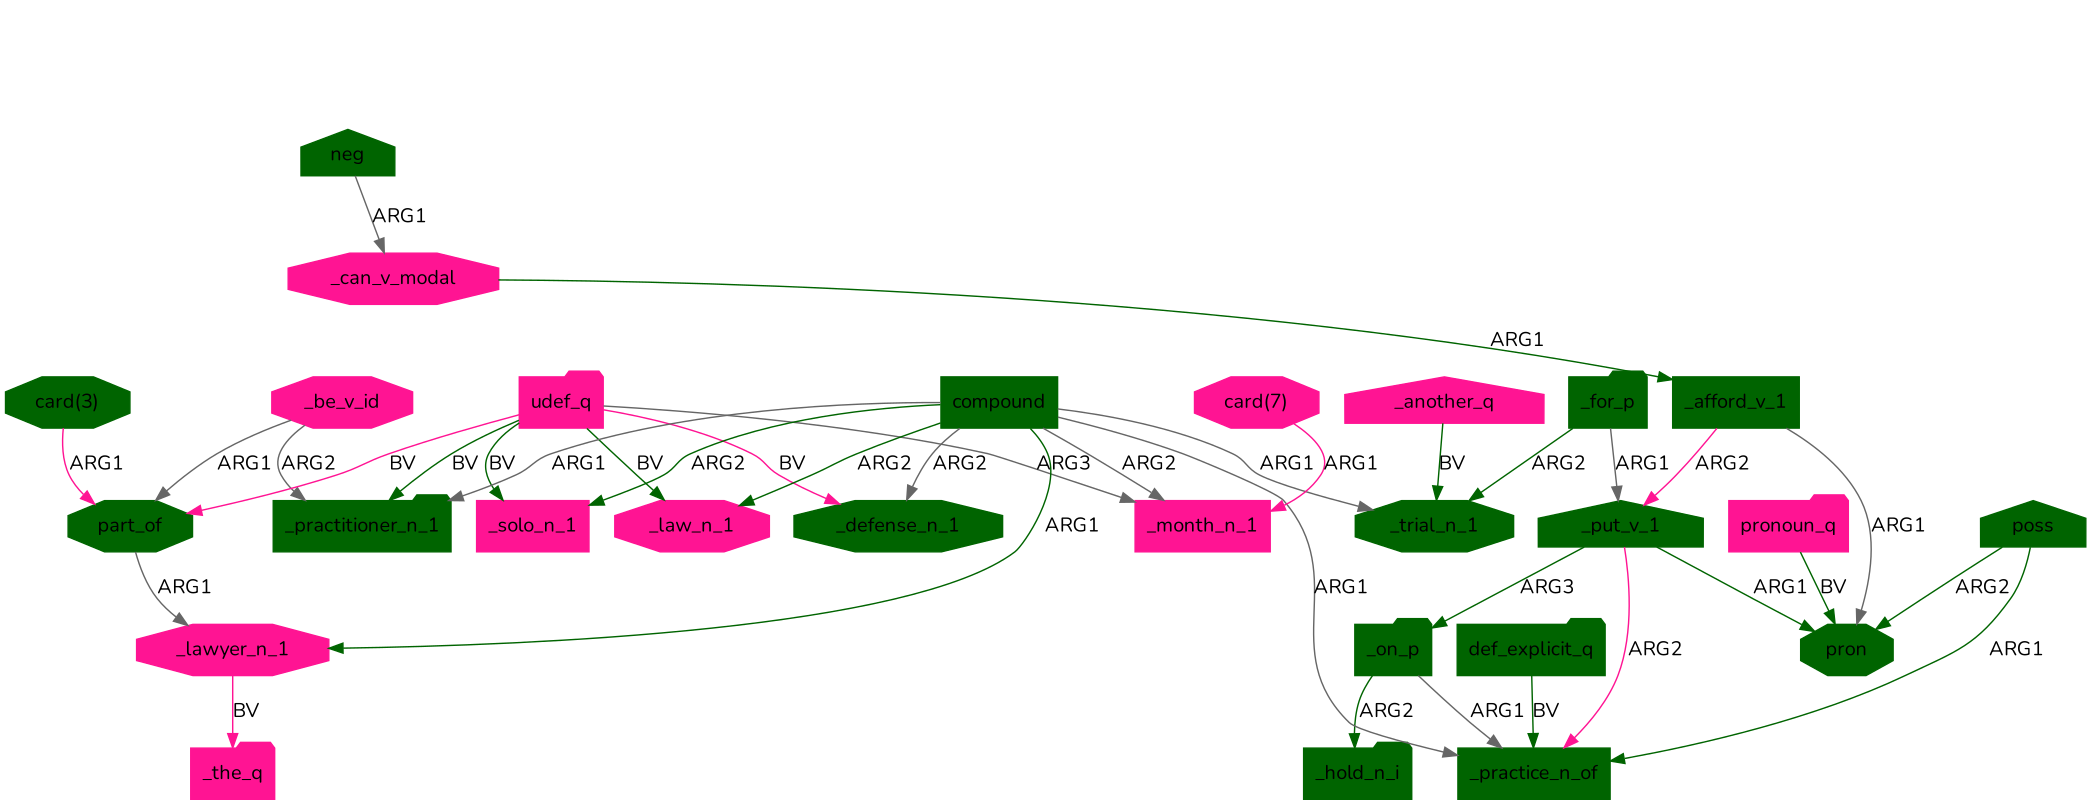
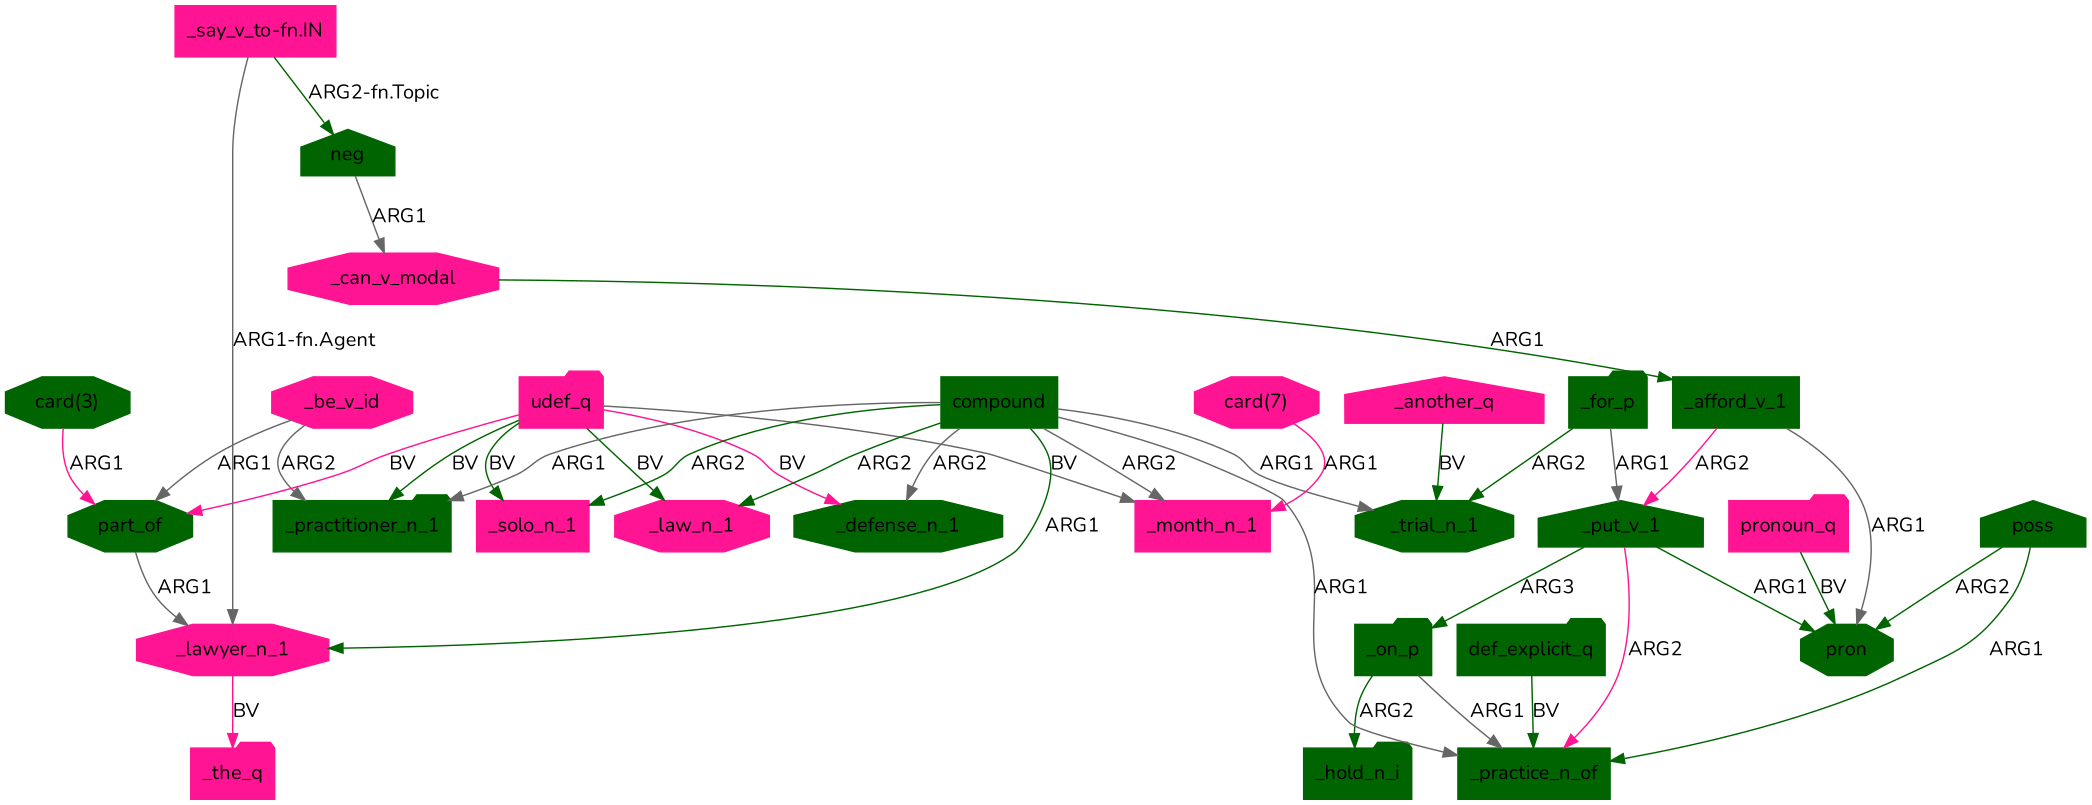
node "_say_v_to-fn.IN": added
edge "udef_q" -> "_month_n_1": label "ARG3" -> "BV"
